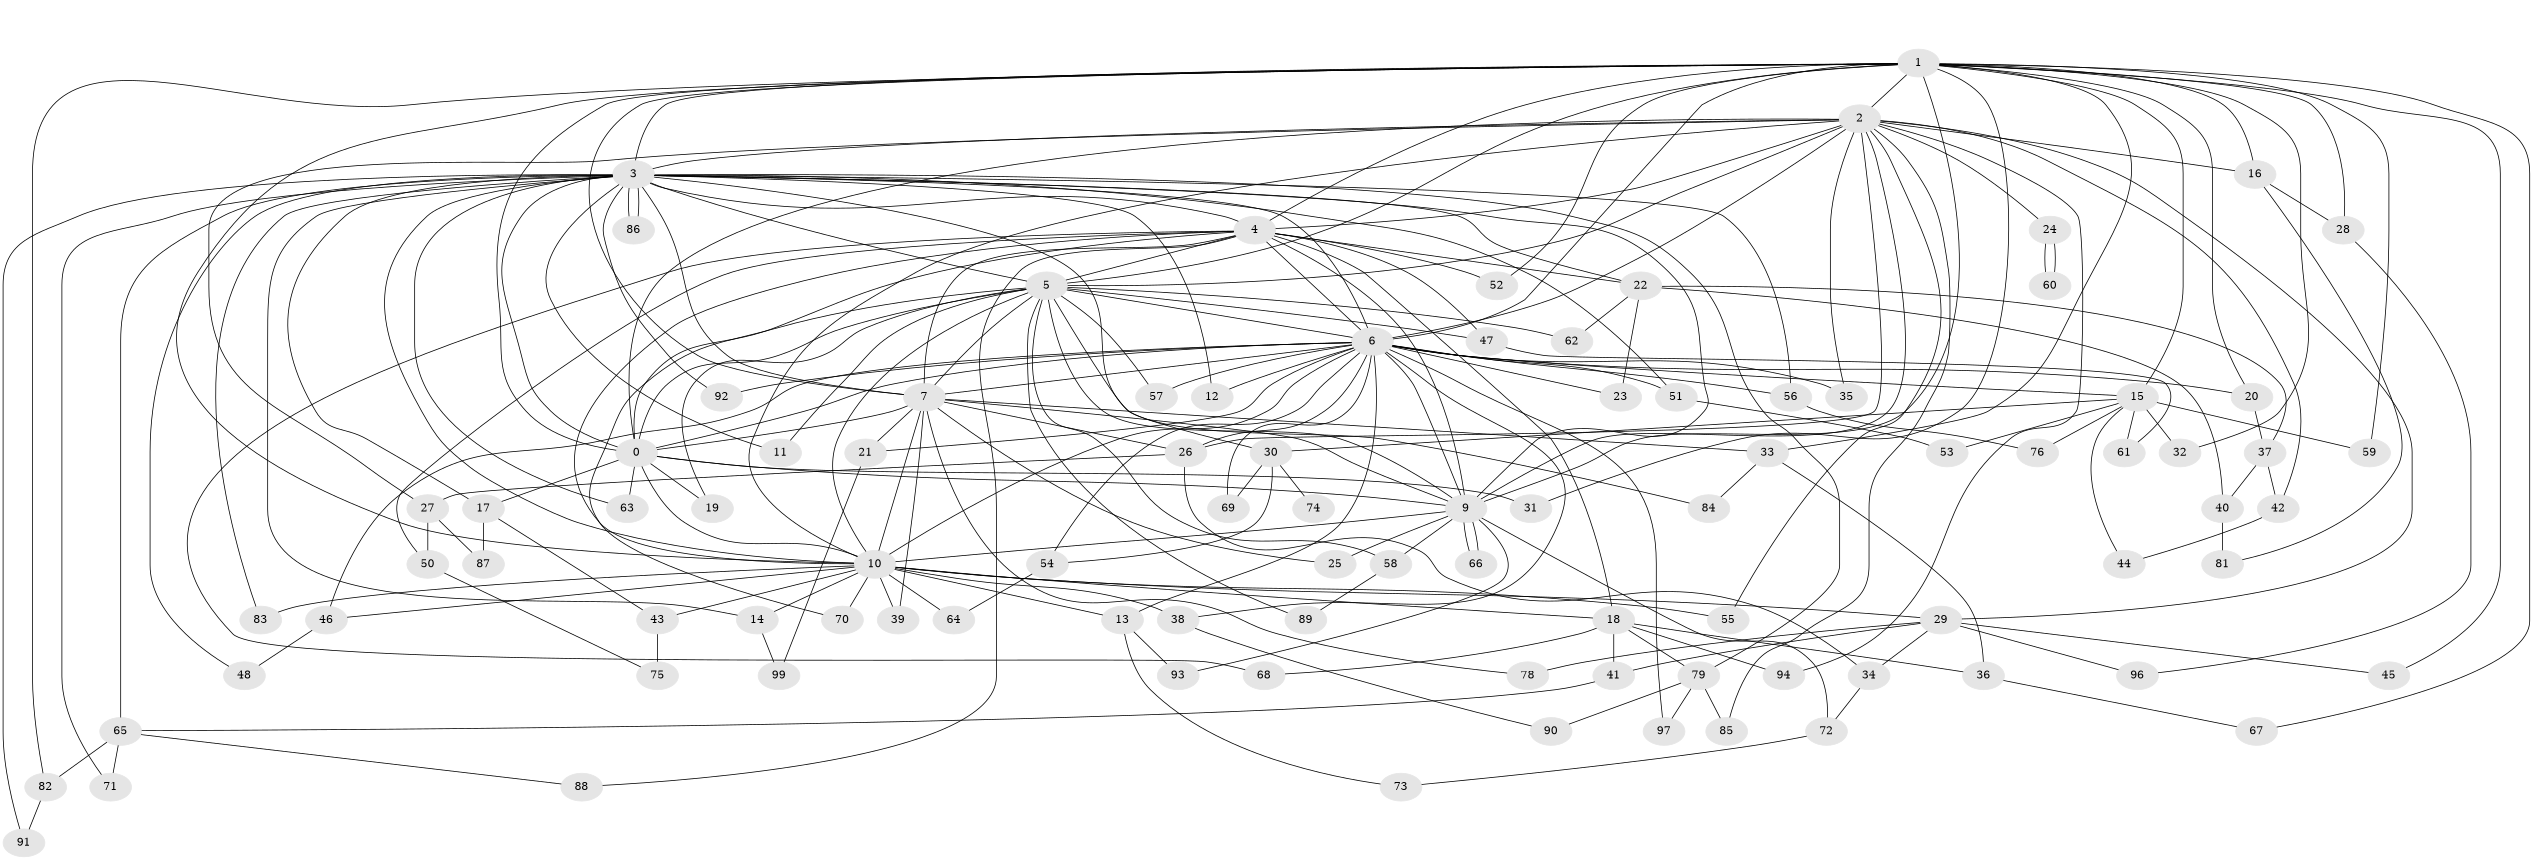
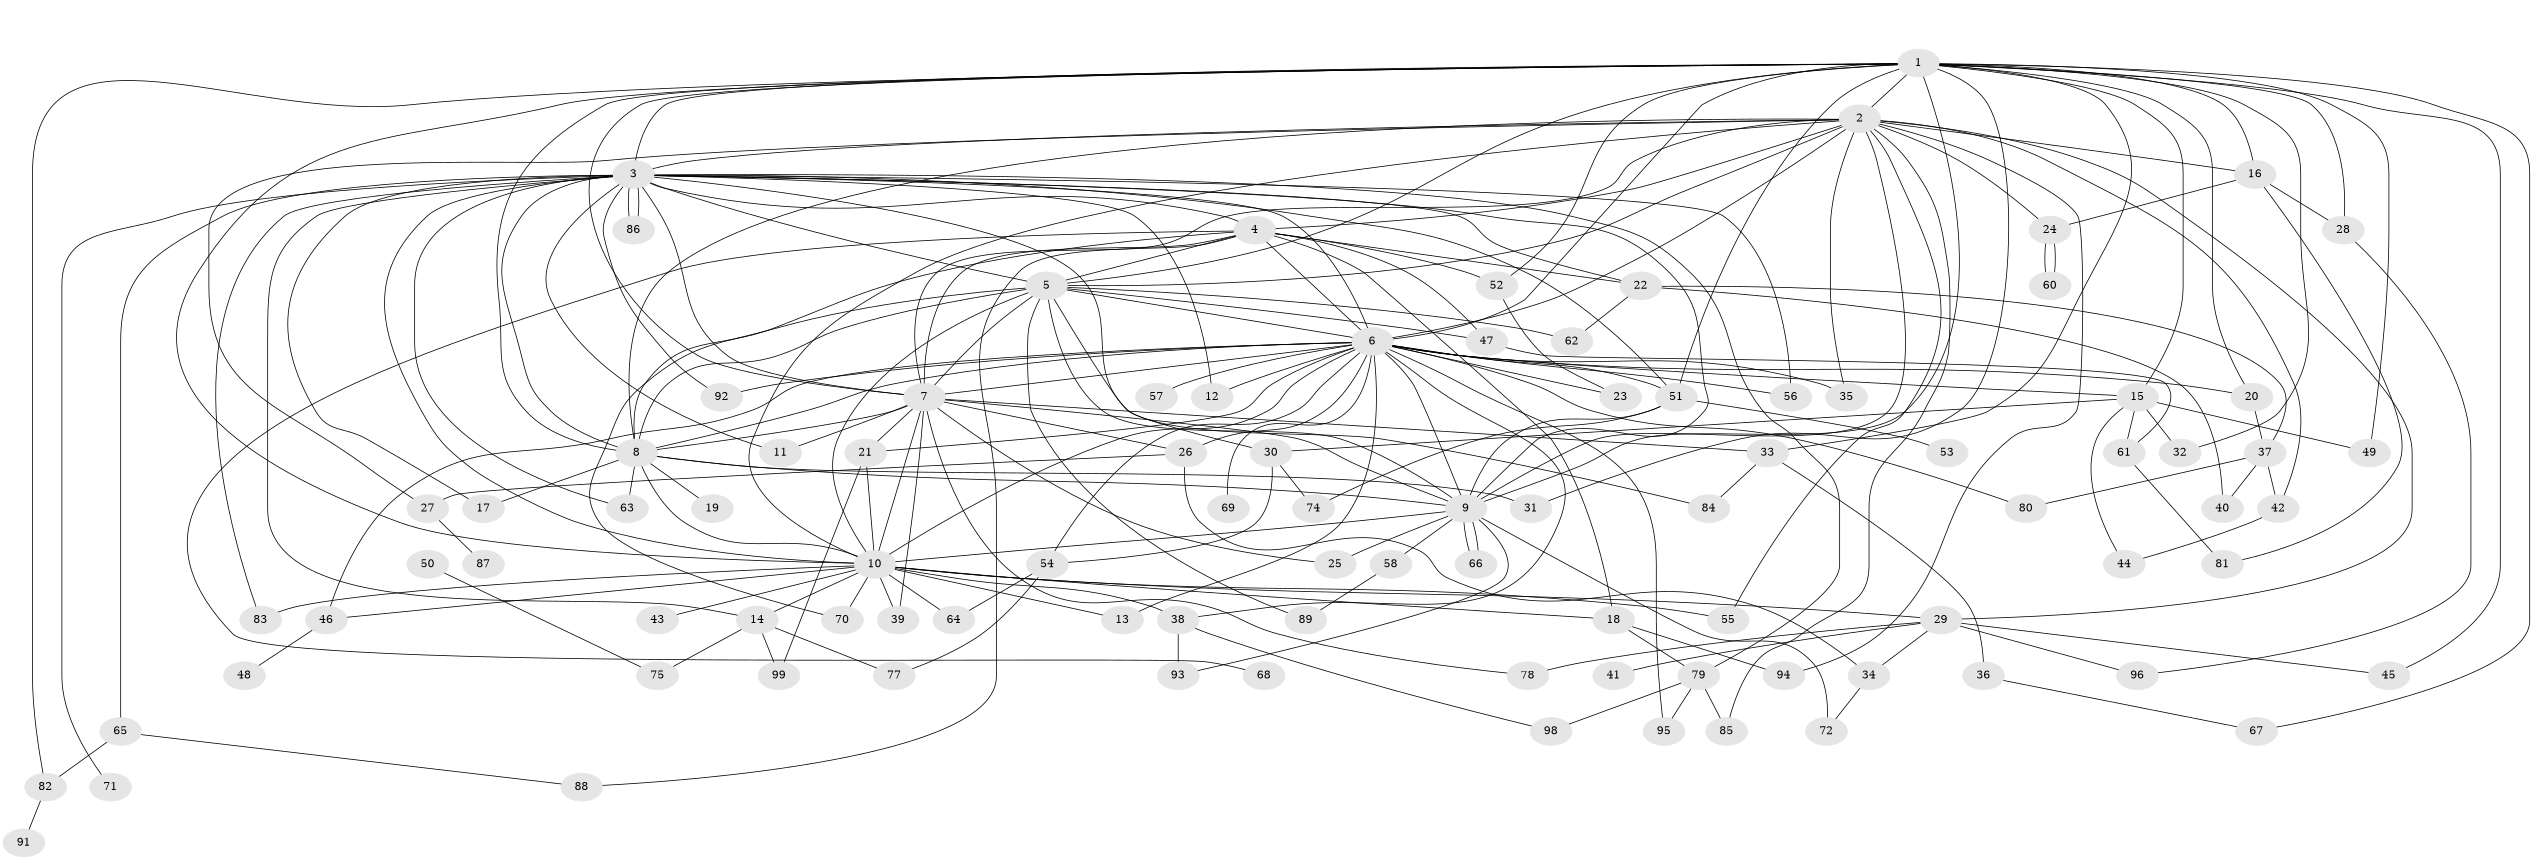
edge "1" -- "4": now "1" -- "51"
edge "16" -- "24": added
edge "3" -- "91": removed
edge "3" -- "48": removed
edge "4" -- "50": removed
edge "4" -- "10": now "21" -- "10"
edge "4" -- "9": now "51" -- "9"
edge "5" -- "11": now "7" -- "11"
edge "5" -- "57": removed
edge "22" -- "23": now "52" -- "23"
edge "5" -- "19": removed
edge "2" -- "26": now "2" -- "7"
edge "15" -- "53": removed
edge "51" -- "74": added
node "0": label "0" -> "8"
node "76": removed
node "59": label "59" -> "49"
edge "30" -- "69": removed
edge "5" -- "58": removed
node "80": added
edge "17" -- "87": removed
edge "27" -- "50": removed
edge "40" -- "81": now "61" -- "81"
edge "17" -- "43": removed
edge "43" -- "75": now "14" -- "75"
edge "13" -- "93": now "38" -- "93"
edge "18" -- "41": removed
edge "18" -- "36": removed
edge "18" -- "68": removed
node "77": added
edge "41" -- "65": removed
node "90": label "90" -> "98"
node "97": label "97" -> "95"
edge "65" -- "71": removed
node "73": removed
